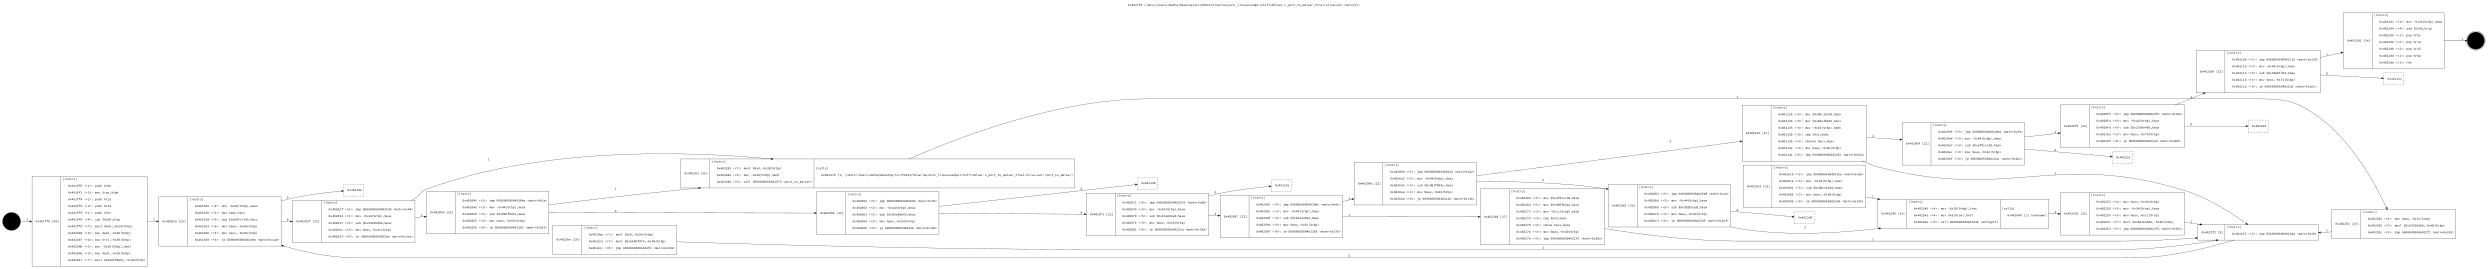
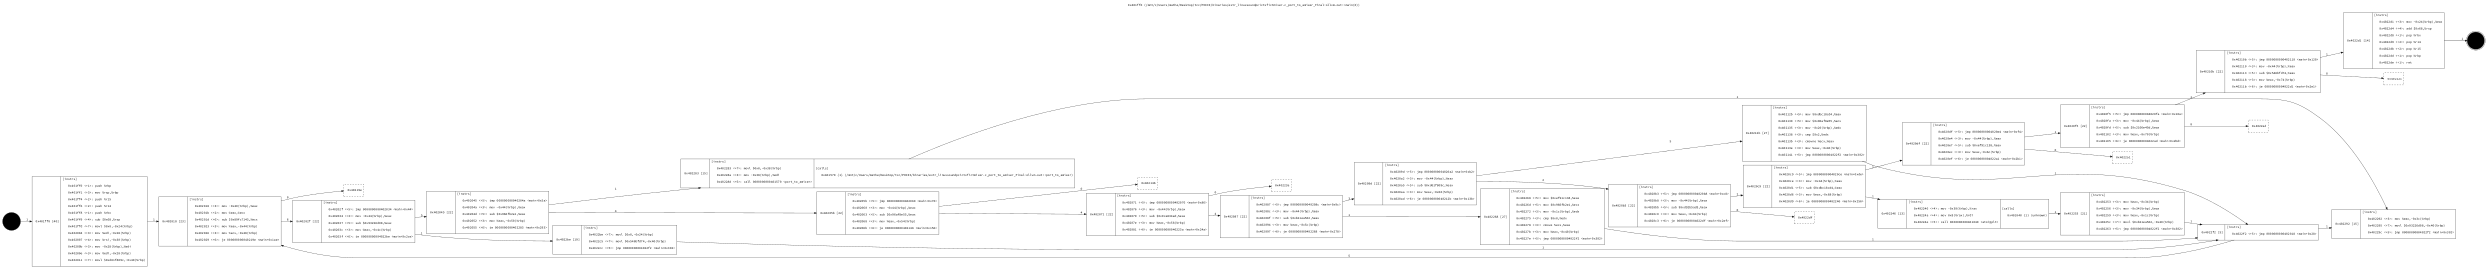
edge "0x40212b [27]" -> "0x4020df [22]": now "0x4020c9 [22]" -> "0x4020df [22]"
edge "0x40202f [22]" -> "0x402283 [15]": now "0x40202f [22]" -> "0x4022be [19]"
edge "0x402292 [15]" -> "0x4022f2 [5]": reversed
edge "0x4020b3 [22]" -> "0x402246 [13]": now "0x4020b3 [22]" -> "0x4020c9 [22]"
